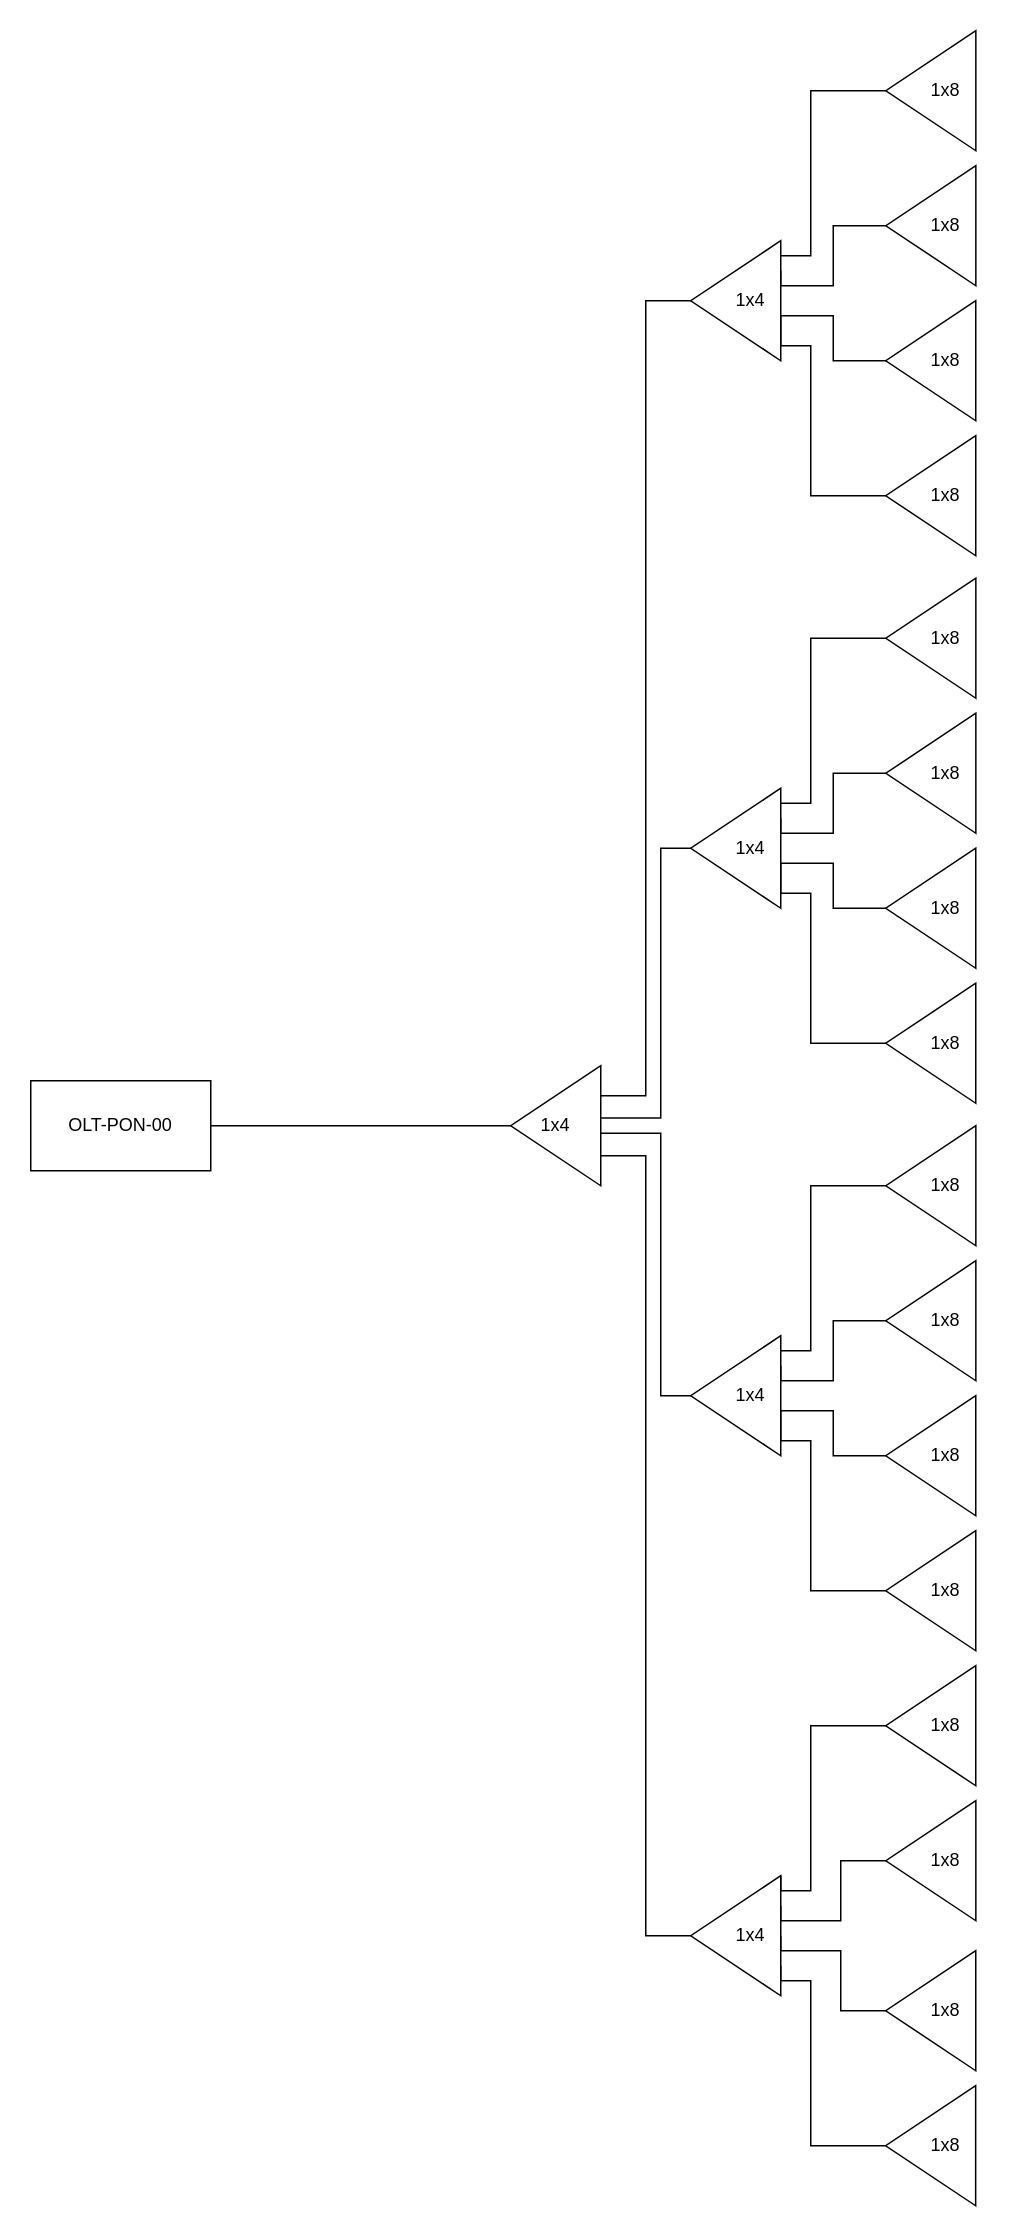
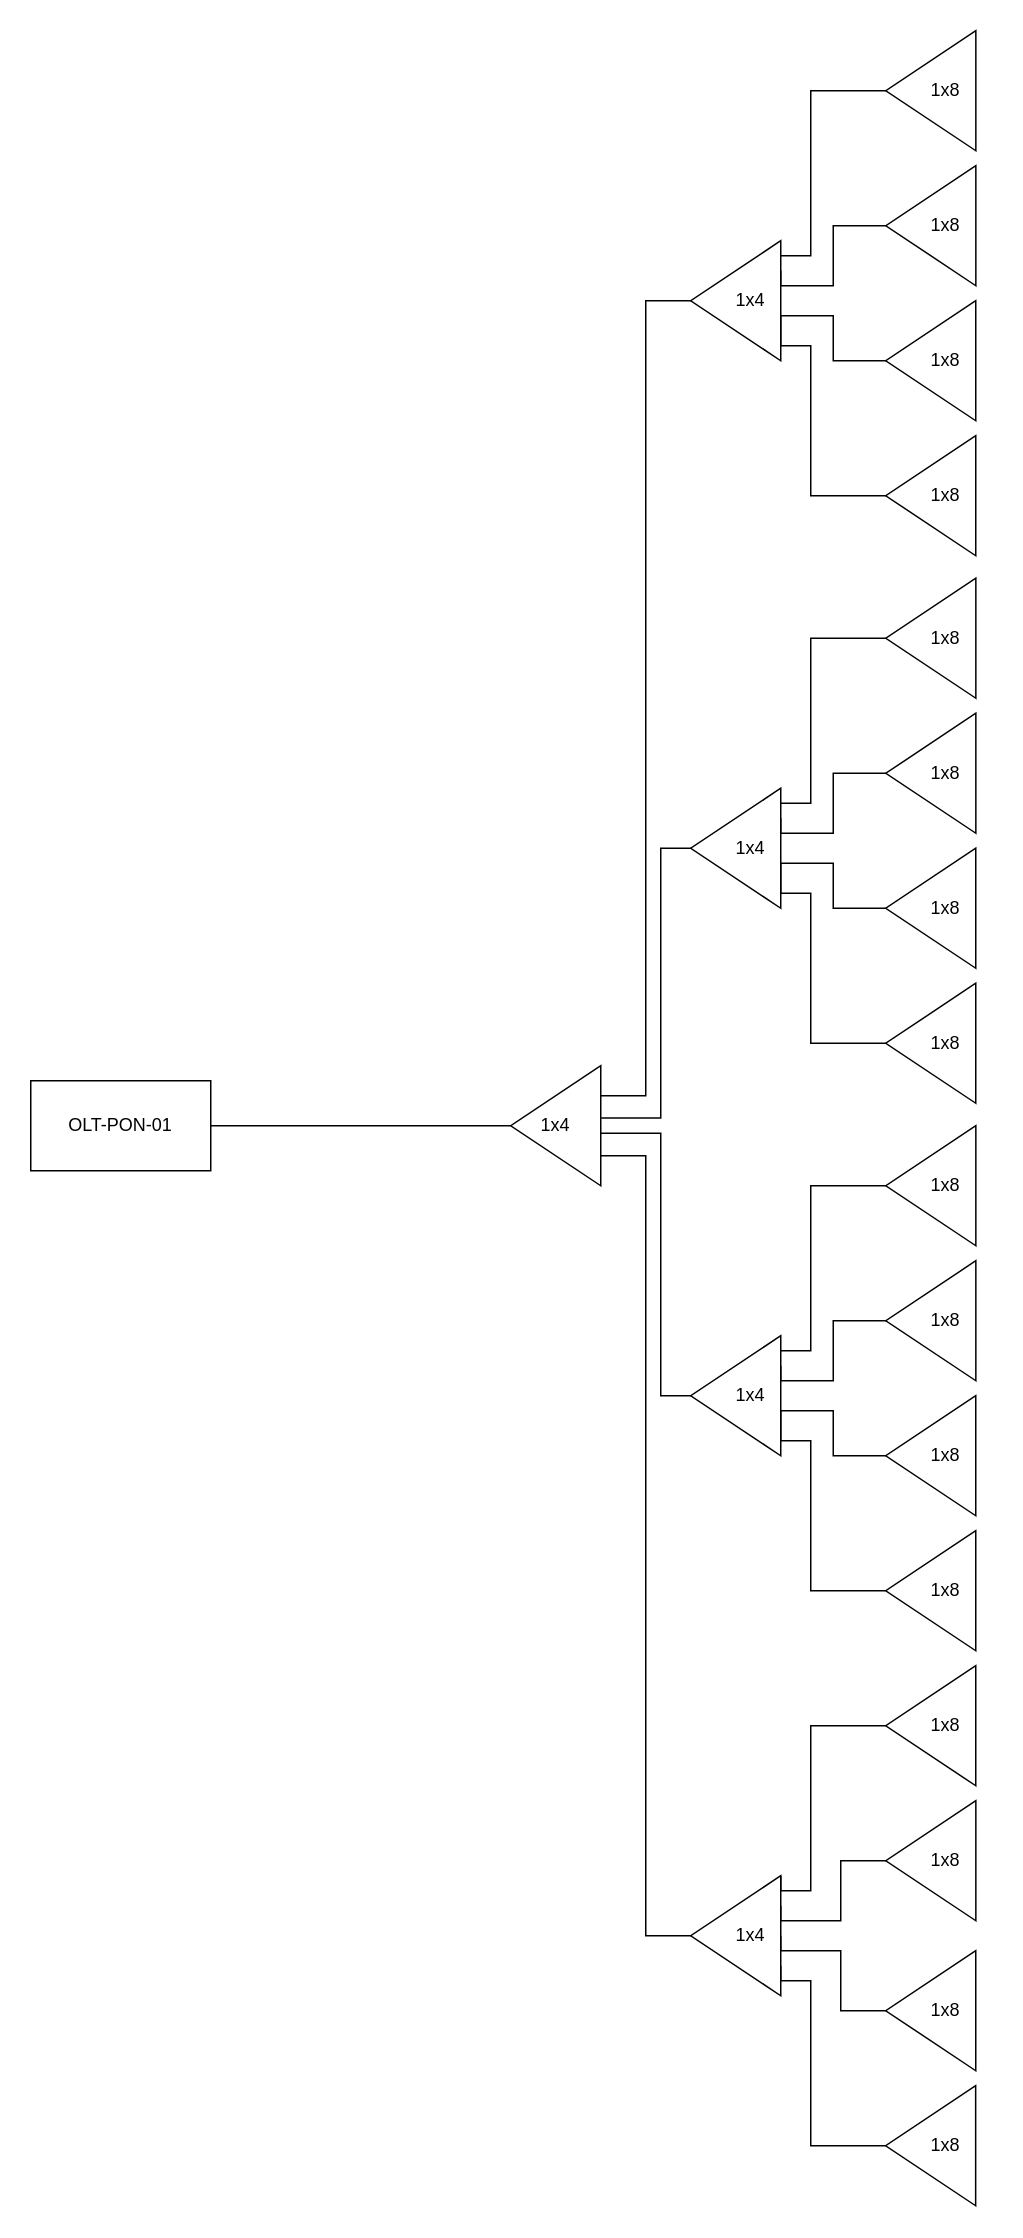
node "OLT-PON-00": label "OLT-PON-00" -> "OLT-PON-01"
